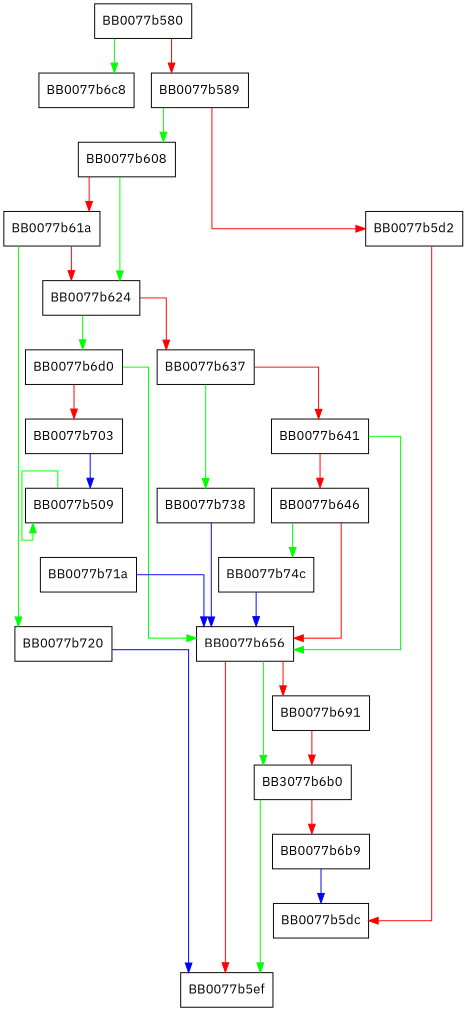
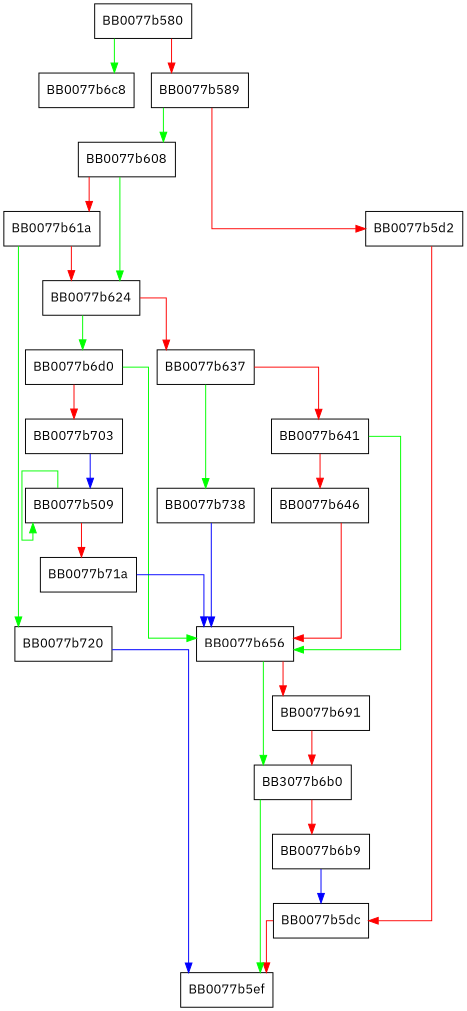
edge "BB0077b509" -> "BB0077b71a": added
node "BB0077b74c": removed
edge "BB0077b656" -> "BB0077b5ef": now "BB0077b5dc" -> "BB0077b5ef"
